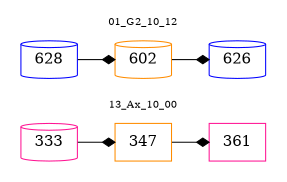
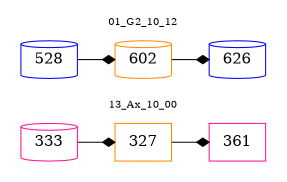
node "628": label "628" -> "528"
node "347": label "347" -> "327"
